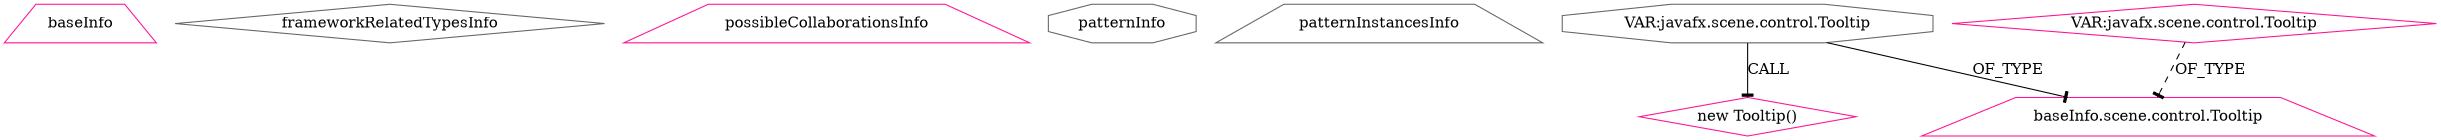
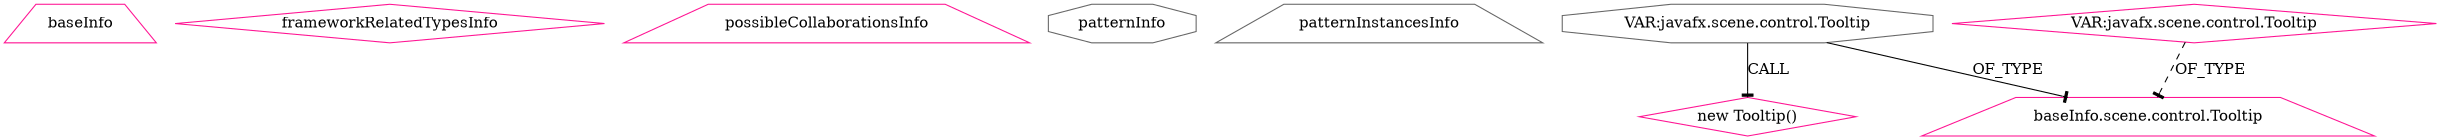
node "frameworkRelatedTypesInfo": color gray40 -> deeppink
